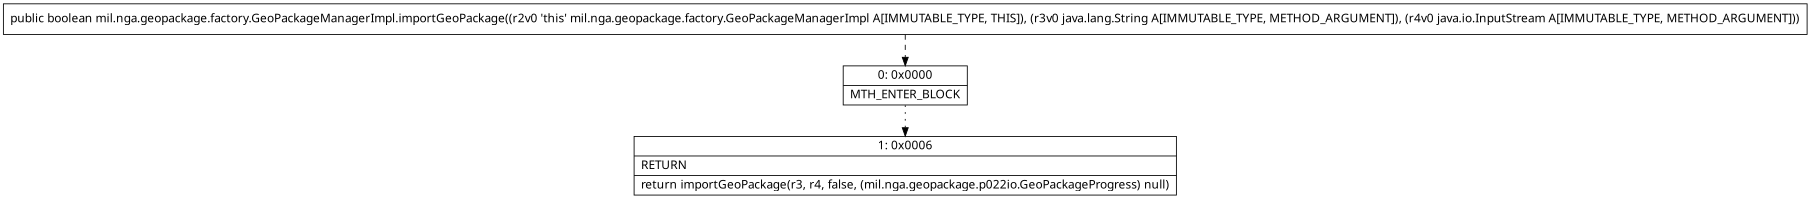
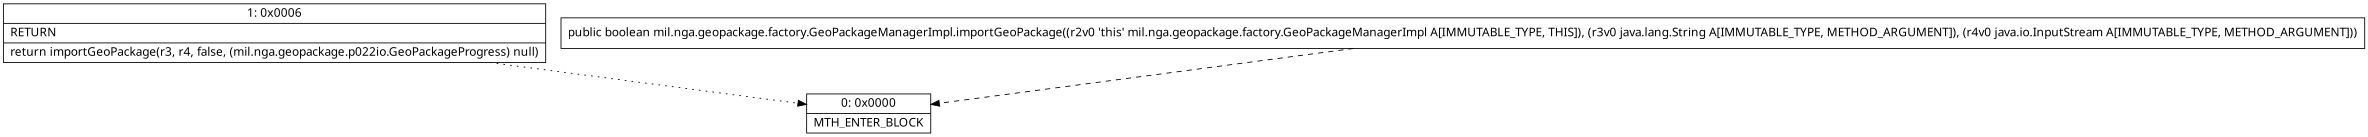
edge "0: 0x0000" -> "1: 0x0006": reversed
